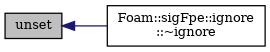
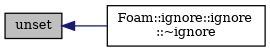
node "Foam::sigFpe::ignore ::~ignore": label "Foam::sigFpe::ignore ::~ignore" -> "Foam::ignore::ignore ::~ignore"
